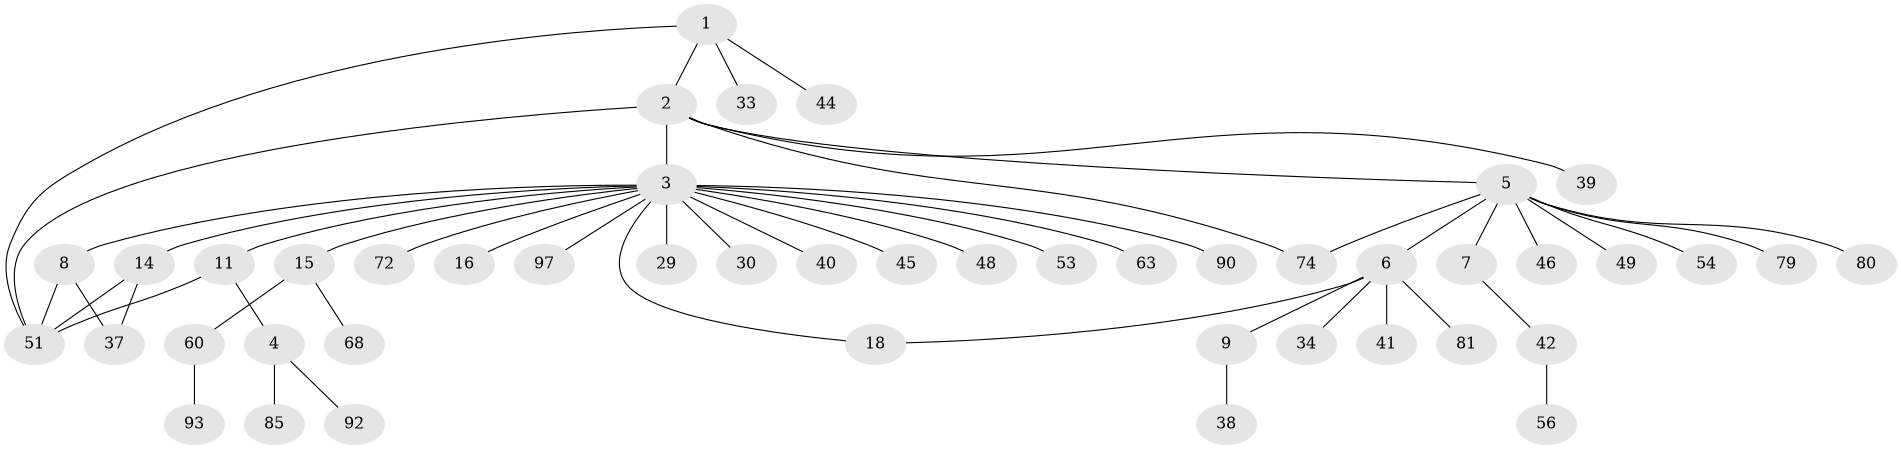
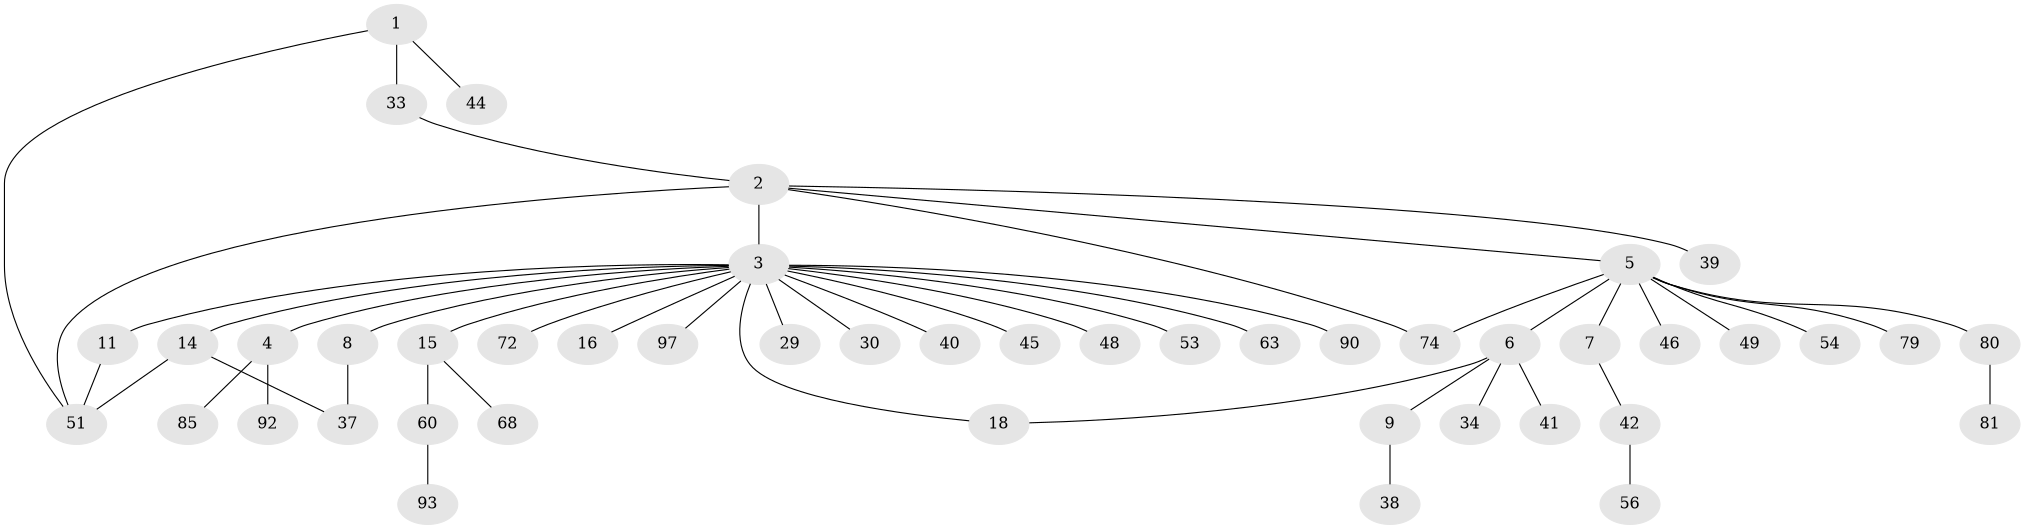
edge "1" -- "2": now "33" -- "2"
edge "11" -- "4": now "3" -- "4"
edge "8" -- "51": removed
edge "6" -- "81": now "80" -- "81"
